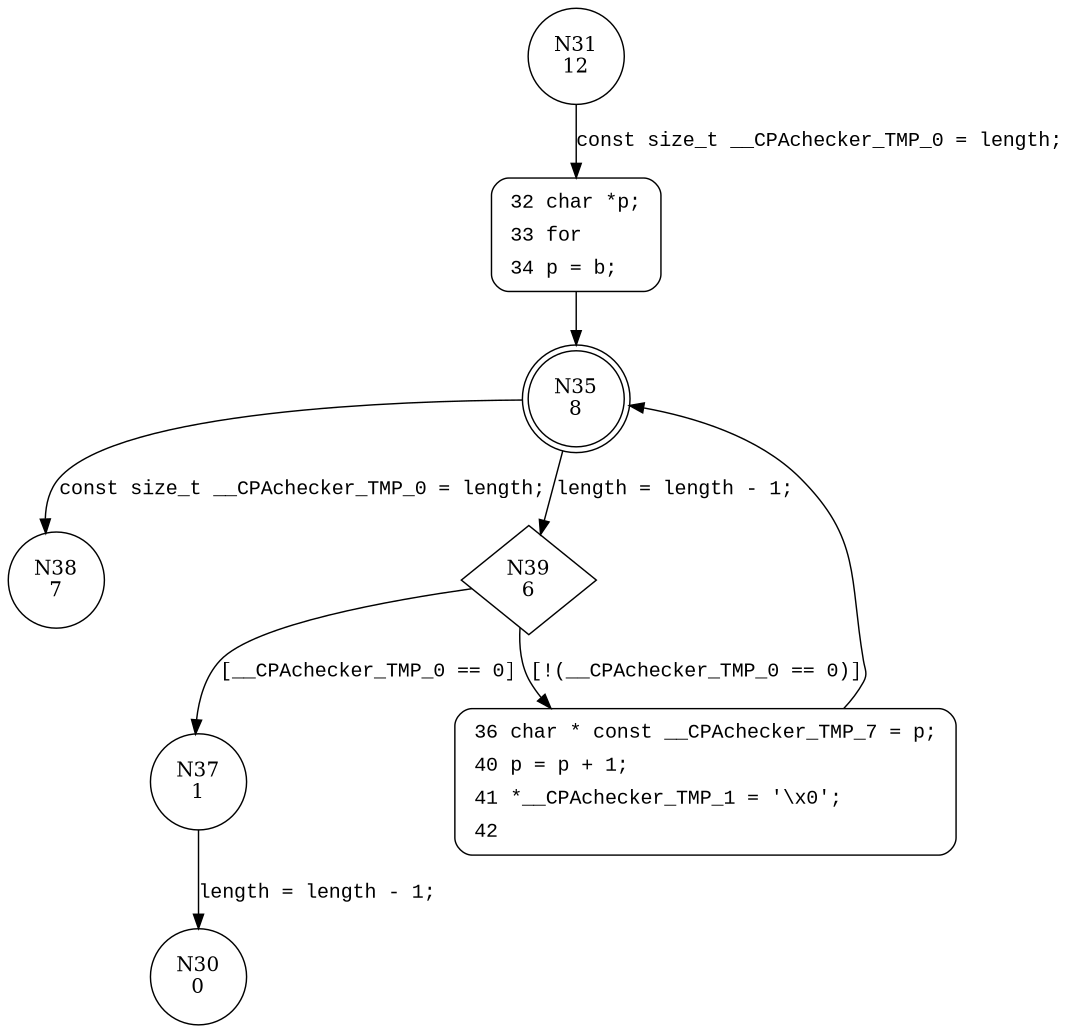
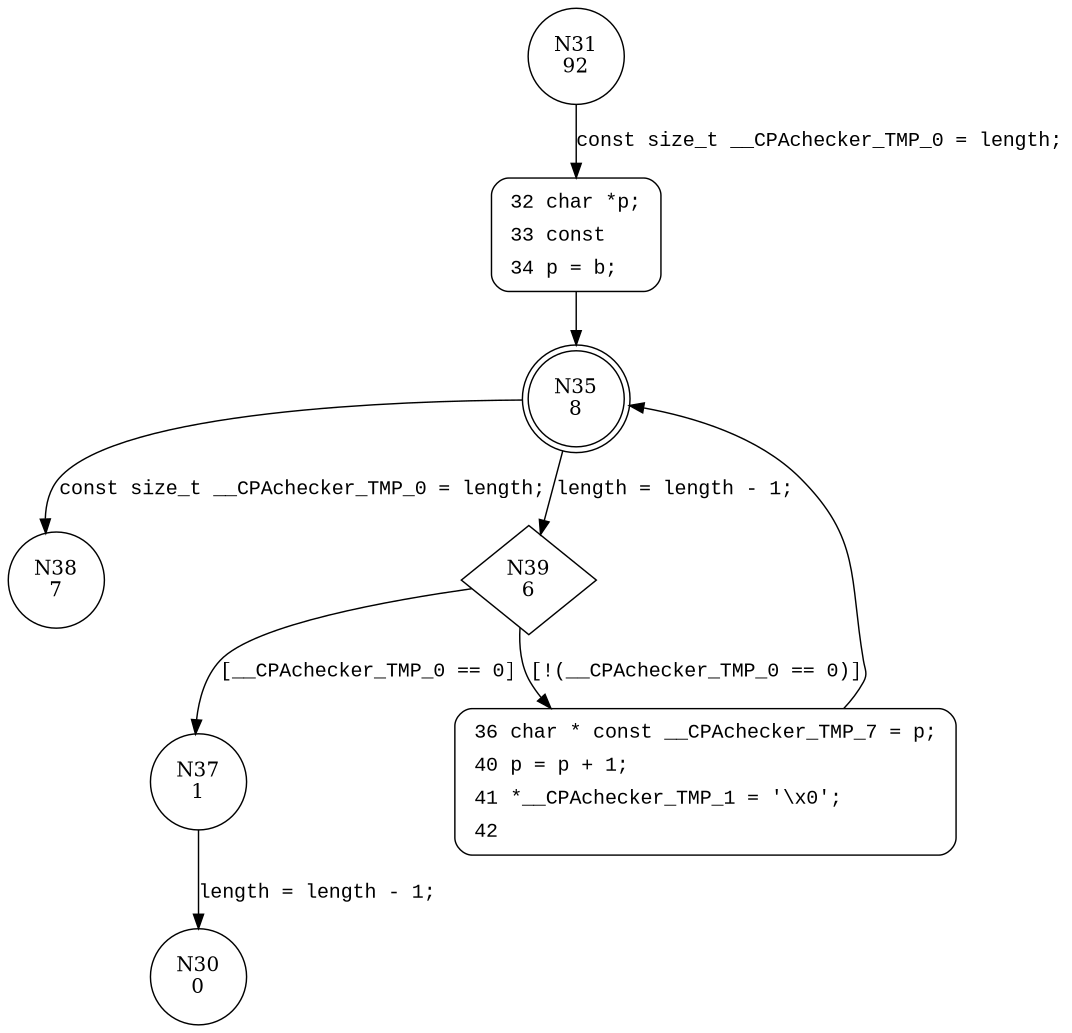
node "N31 12": label "N31 12" -> "N31 92"
node "32": text "for" -> "const"
